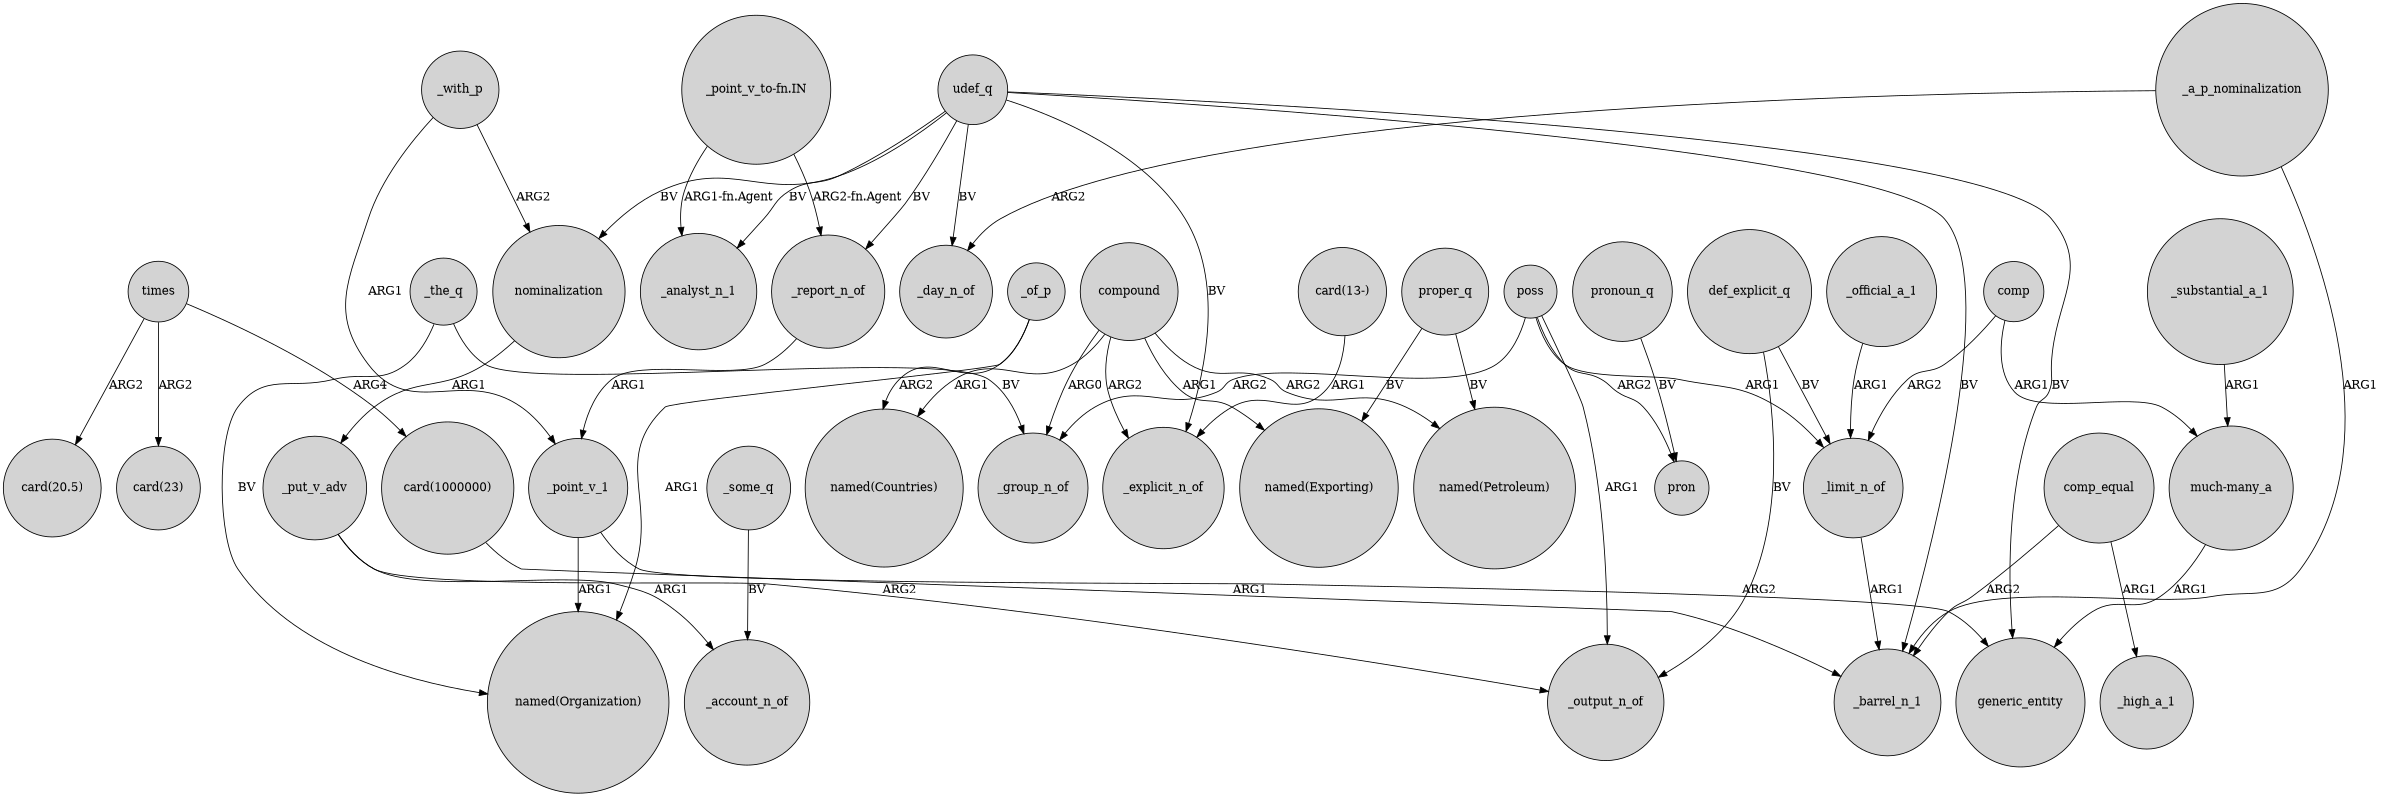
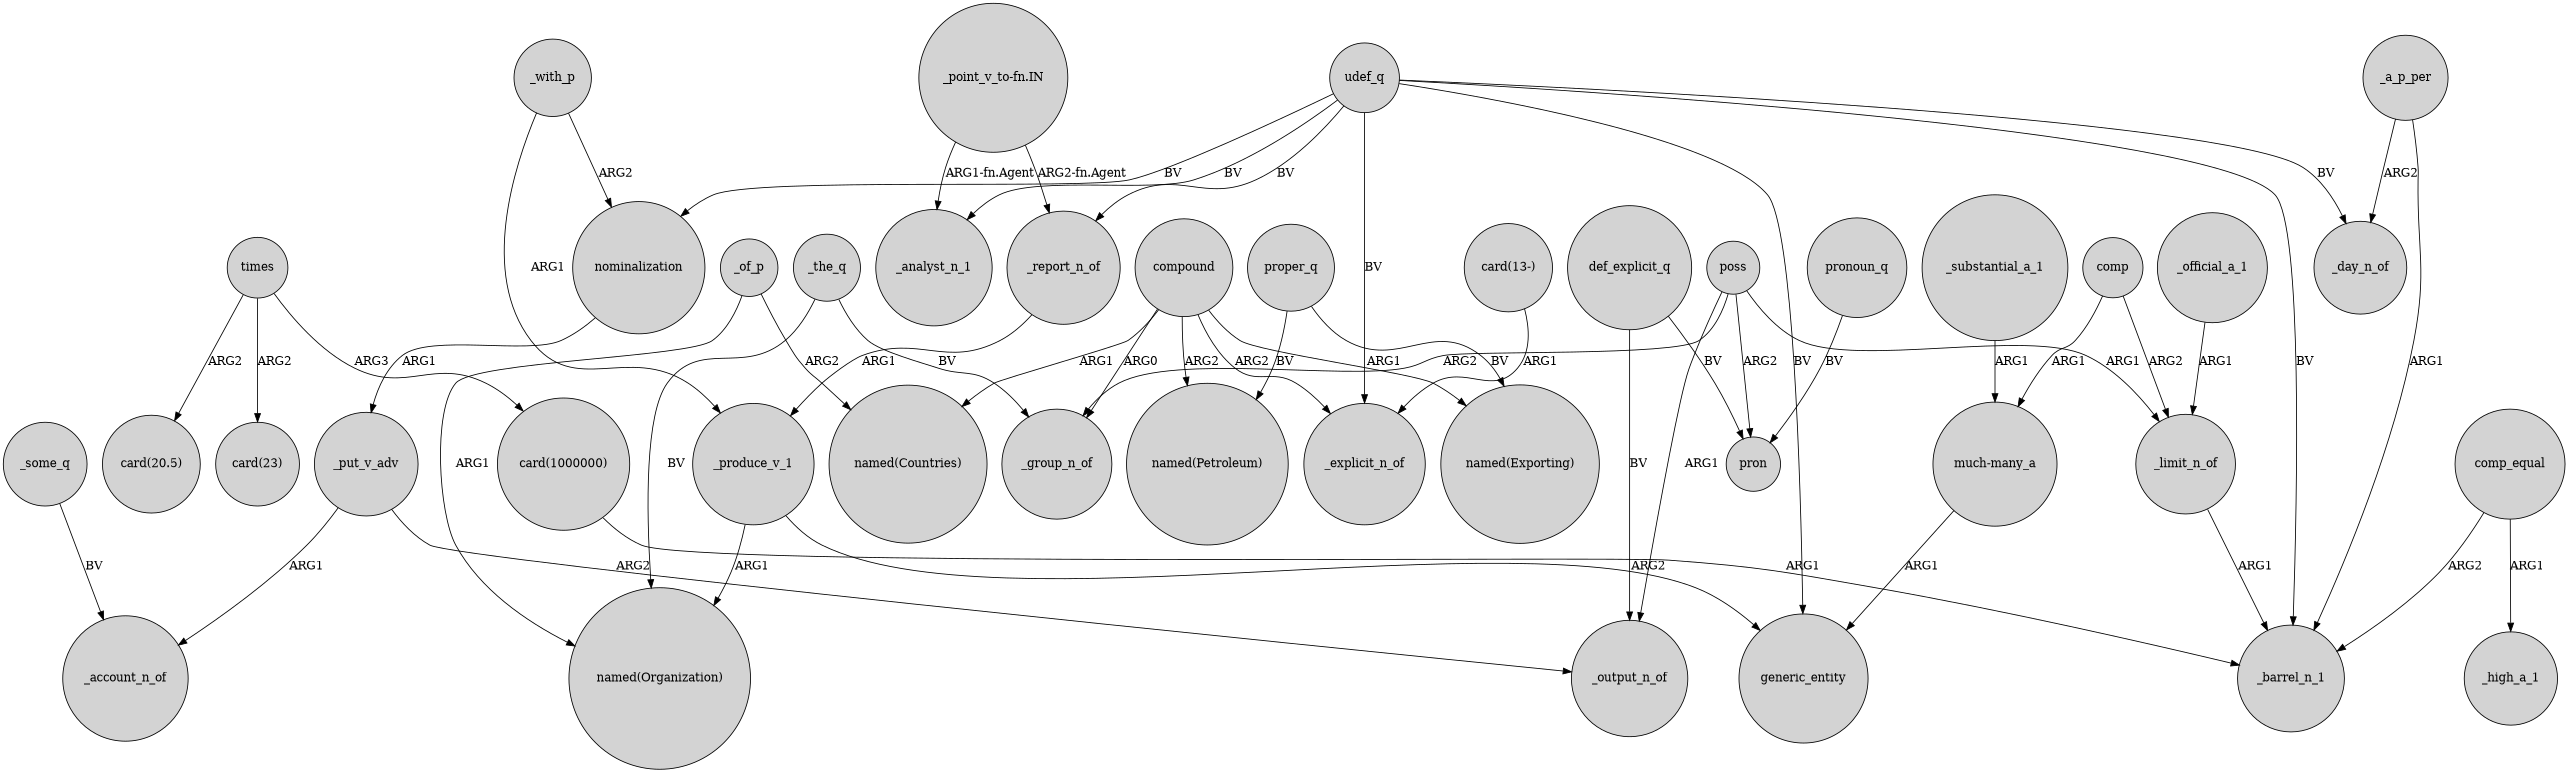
node "_a_p_nominalization": label "_a_p_nominalization" -> "_a_p_per"
edge "times" -> "card(1000000)": label "ARG4" -> "ARG3"
edge "def_explicit_q" -> "_limit_n_of": now "def_explicit_q" -> "pron"
node "_point_v_1": label "_point_v_1" -> "_produce_v_1"
